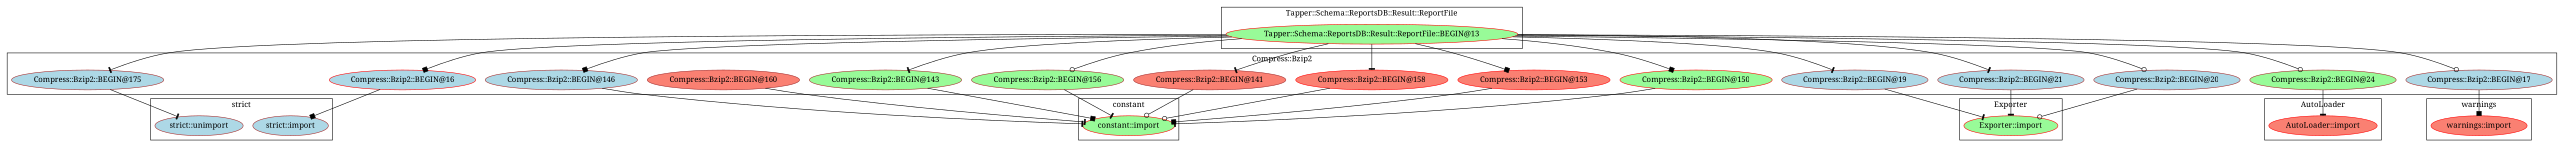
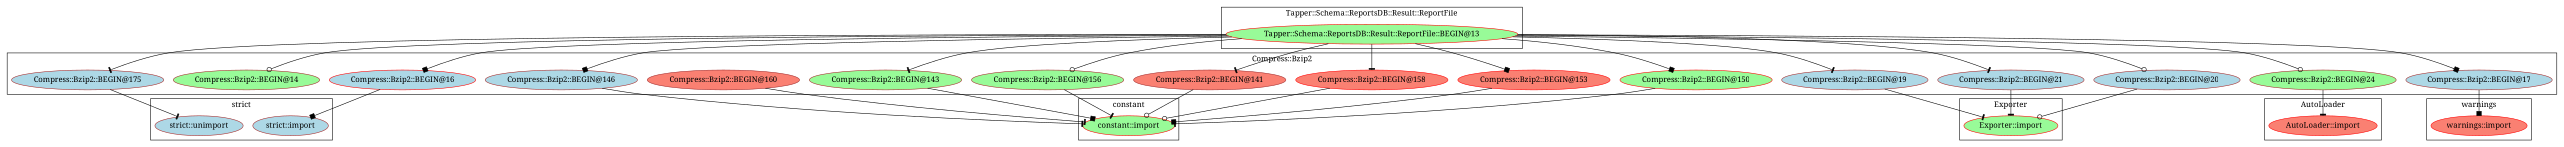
edge "Tapper::Schema::ReportsDB::Result::ReportFile::BEGIN@13" -> "Compress::Bzip2::BEGIN@17": arrowhead odot -> box
node "Compress::Bzip2::BEGIN@14": added
